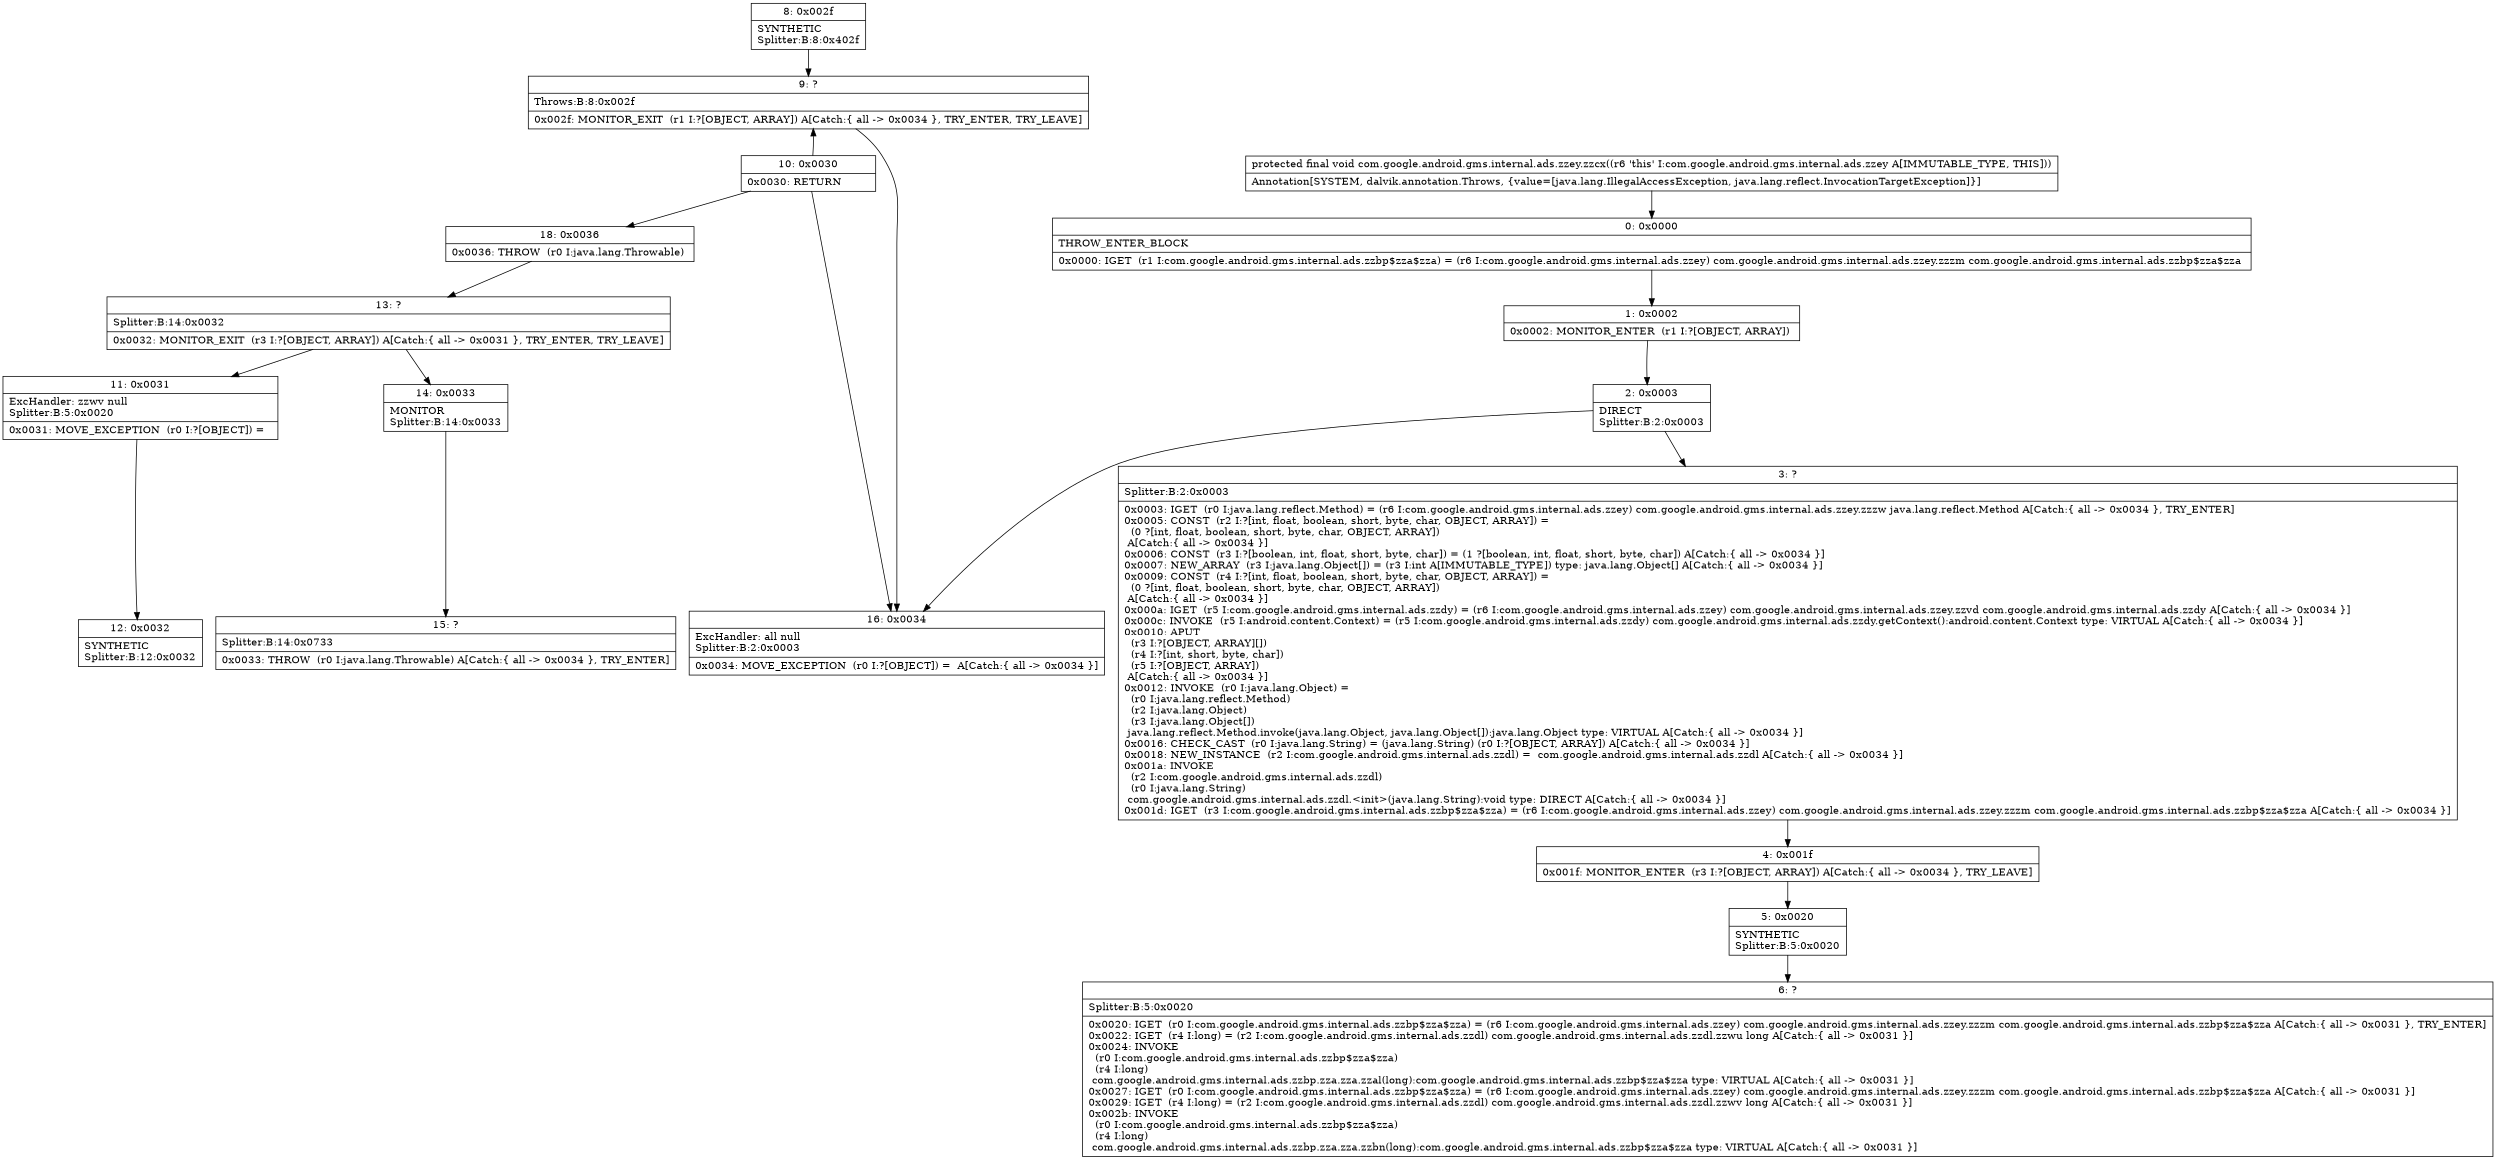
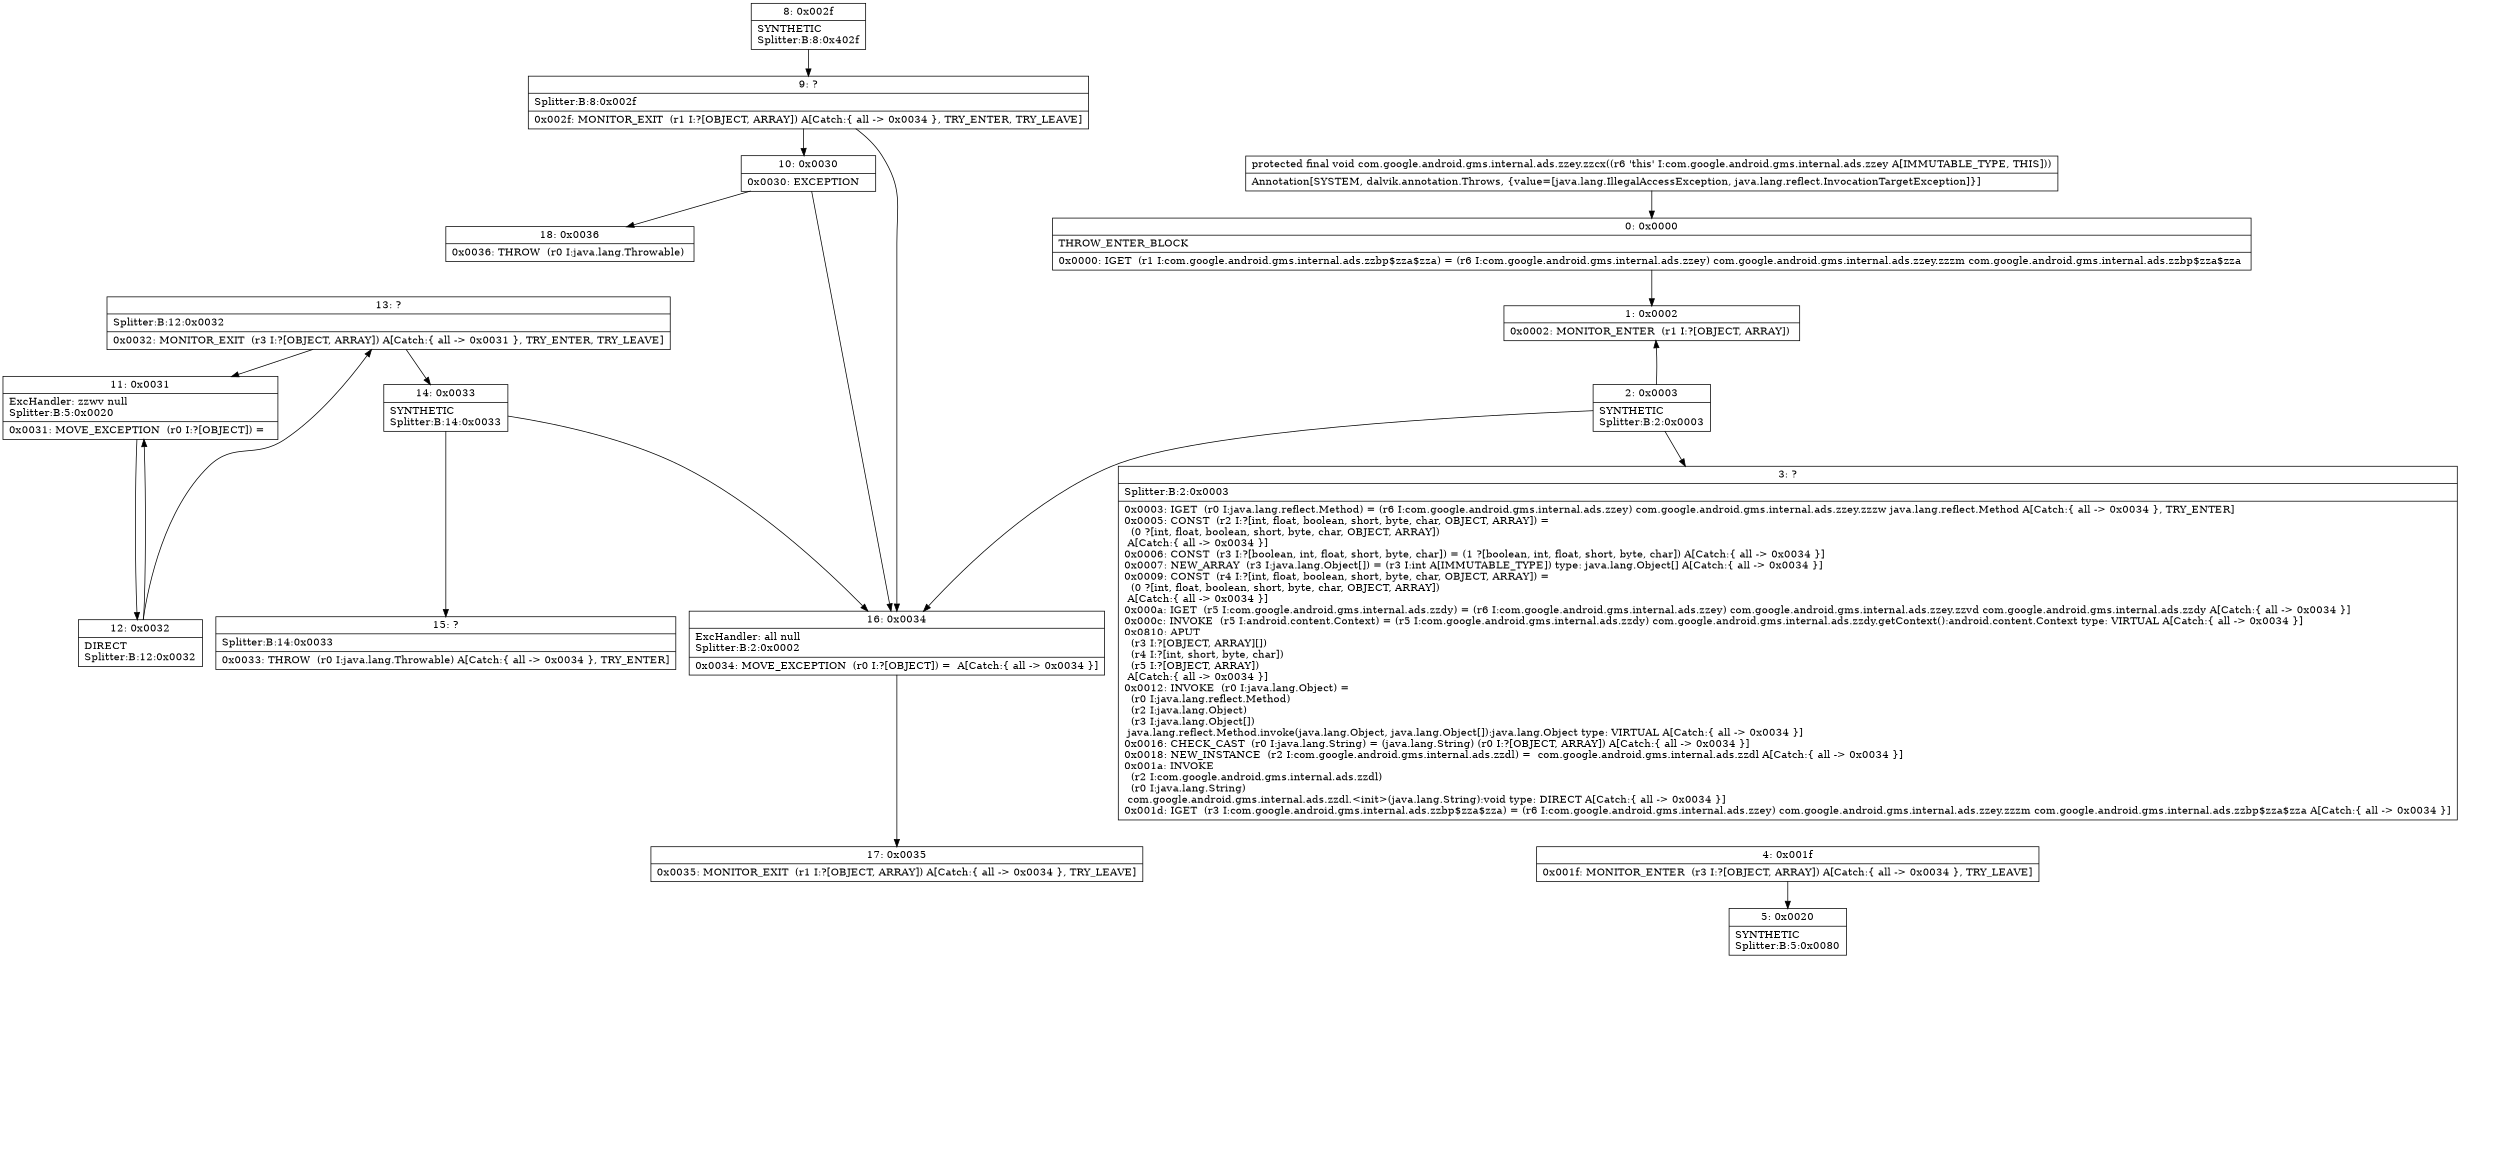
node "9: ?": text "Throws:B:8:0x002f" -> "Splitter:B:8:0x002f"
edge "10: 0x0030" -> "9: ?": reversed
node "10: 0x0030": text "0x0030: RETURN" -> "0x0030: EXCEPTION"
edge "18: 0x0036" -> "13: ?": now "12: 0x0032" -> "13: ?"
node "13: ?": text "Splitter:B:14:0x0032" -> "Splitter:B:12:0x0032"
edge "1: 0x0002" -> "2: 0x0003": reversed
node "14: 0x0033": text "MONITOR" -> "SYNTHETIC"
node "2: 0x0003": text "DIRECT" -> "SYNTHETIC"
edge "14: 0x0033" -> "16: 0x0034": added
edge "12: 0x0032" -> "11: 0x0031": added
node "3: ?": text "0x0010: APUT" -> "0x0810: APUT"
node "15: ?": text "Splitter:B:14:0x0733" -> "Splitter:B:14:0x0033"
node "12: 0x0032": text "SYNTHETIC" -> "DIRECT"
node "16: 0x0034": text "Splitter:B:2:0x0003" -> "Splitter:B:2:0x0002"
edge "3: ?" -> "4: 0x001f": removed
node "17: 0x0035": added
node "5: 0x0020": text "Splitter:B:5:0x0020" -> "Splitter:B:5:0x0080"
node "6: ?": removed
